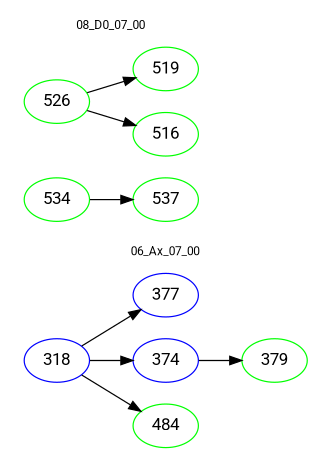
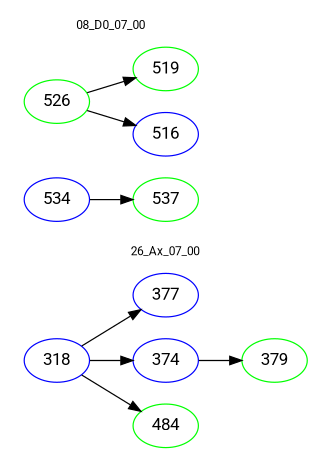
node "516": color green -> blue
node "534": color green -> blue
cluster "06_Ax_07_00": label "06_Ax_07_00" -> "26_Ax_07_00"
